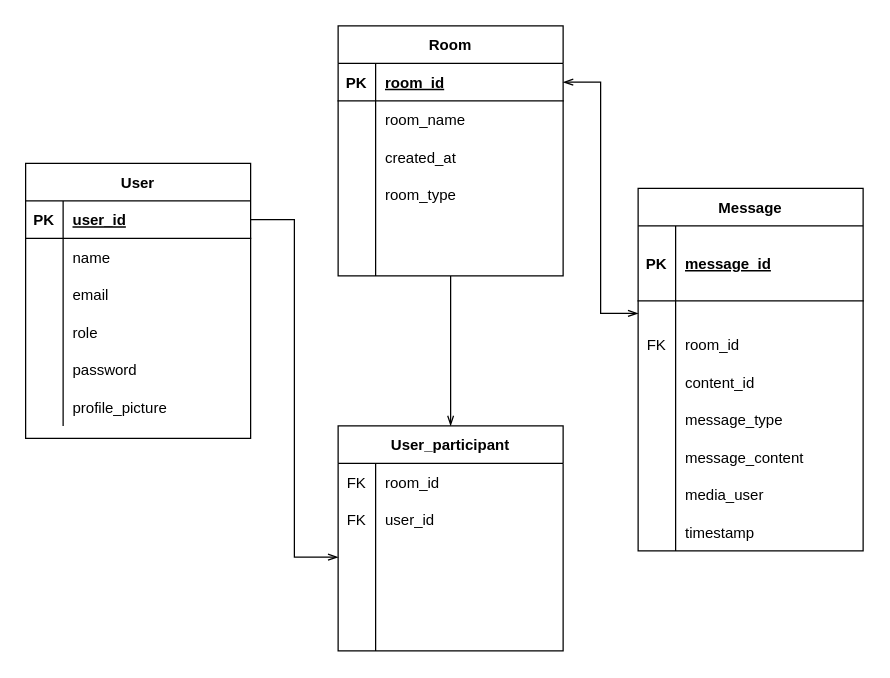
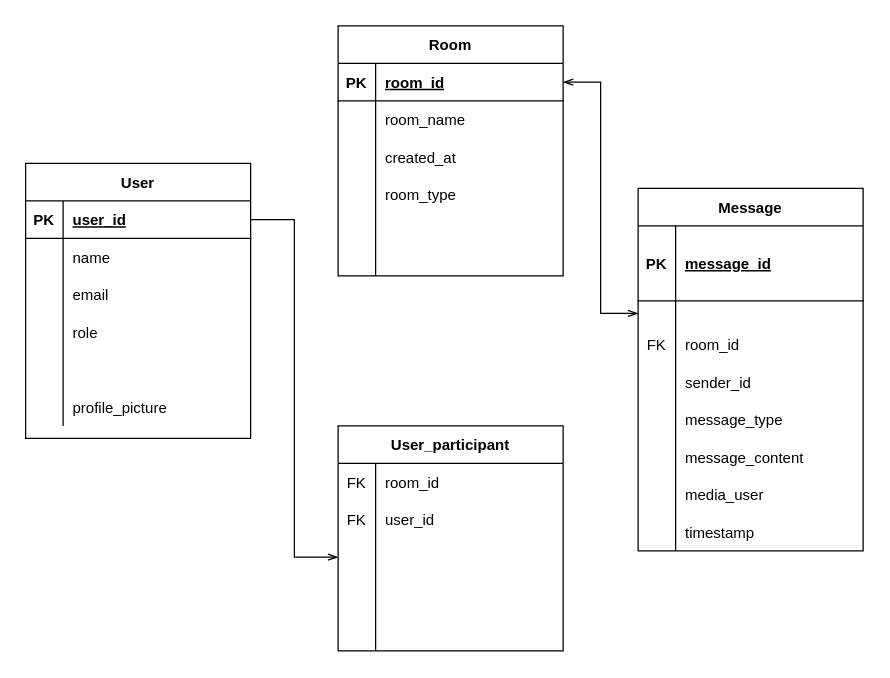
edge "Room" -> "User_participant": removed
node "password": removed
node "content_id": label "content_id" -> "sender_id"
